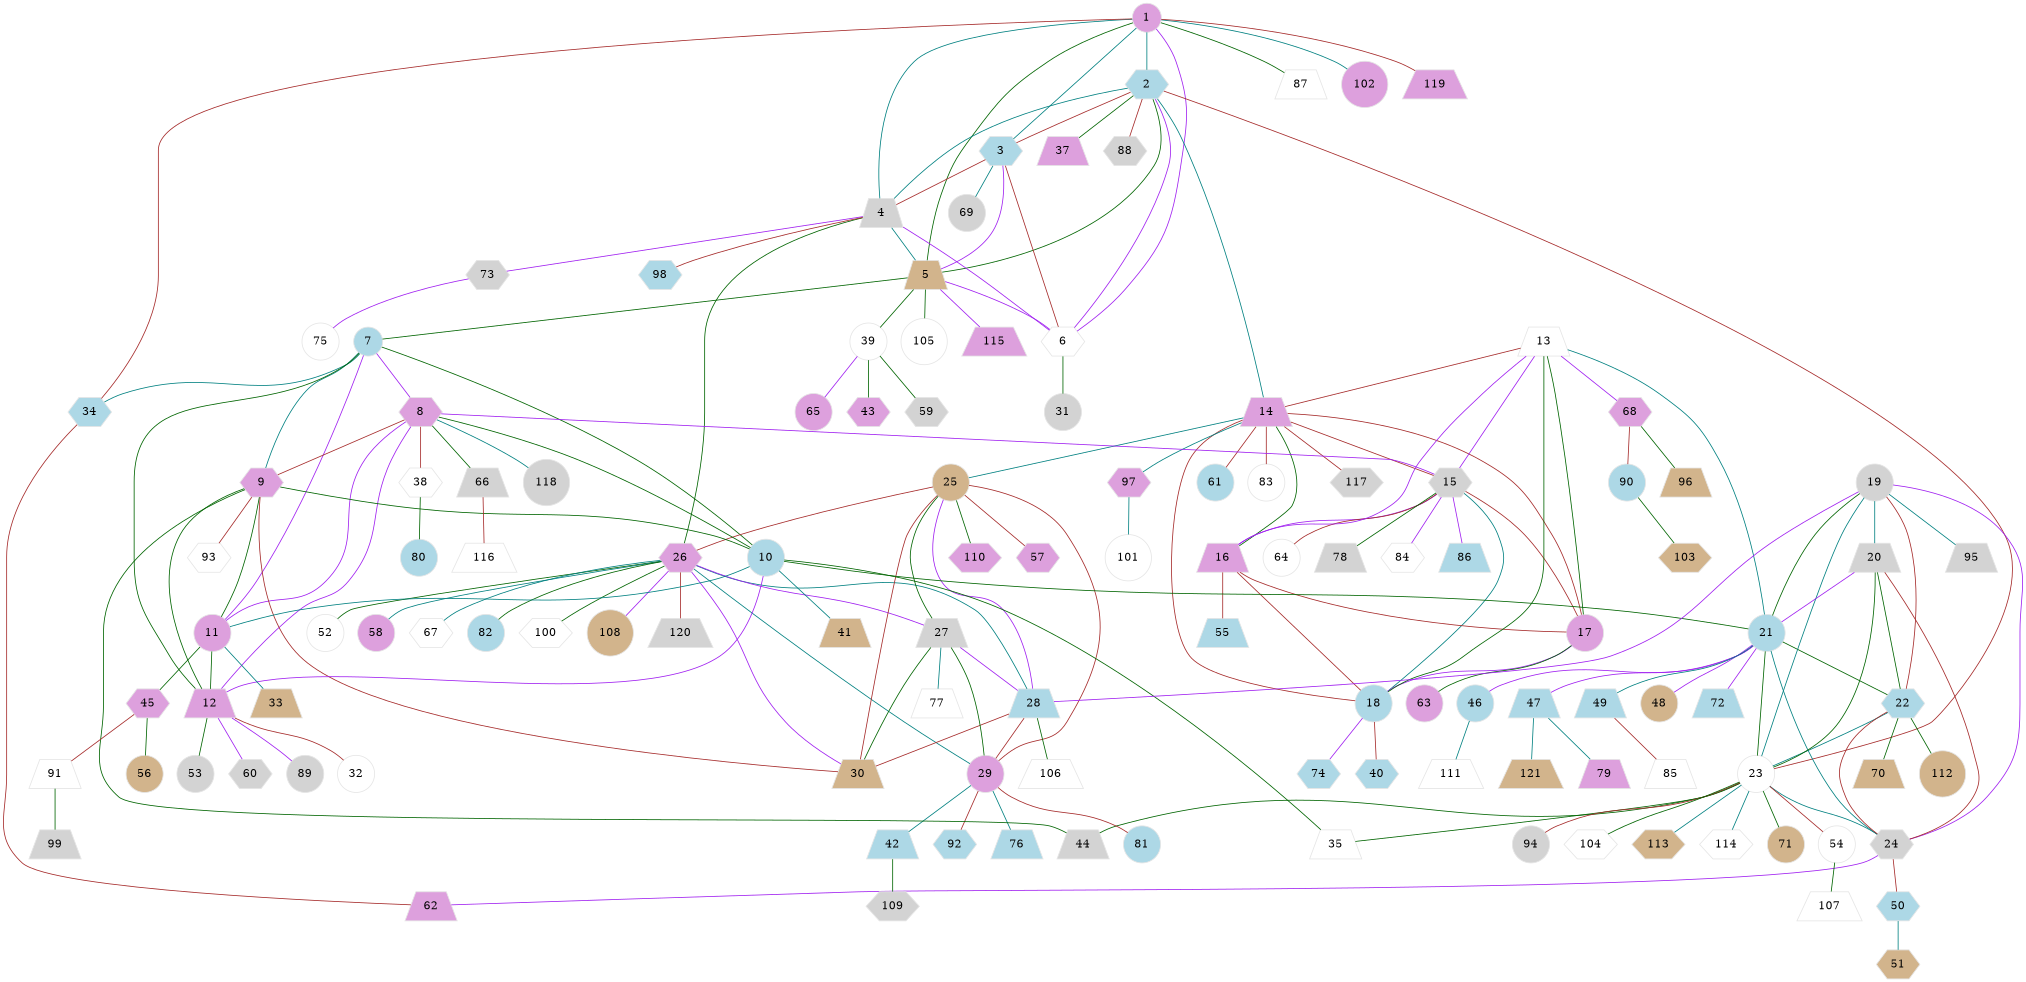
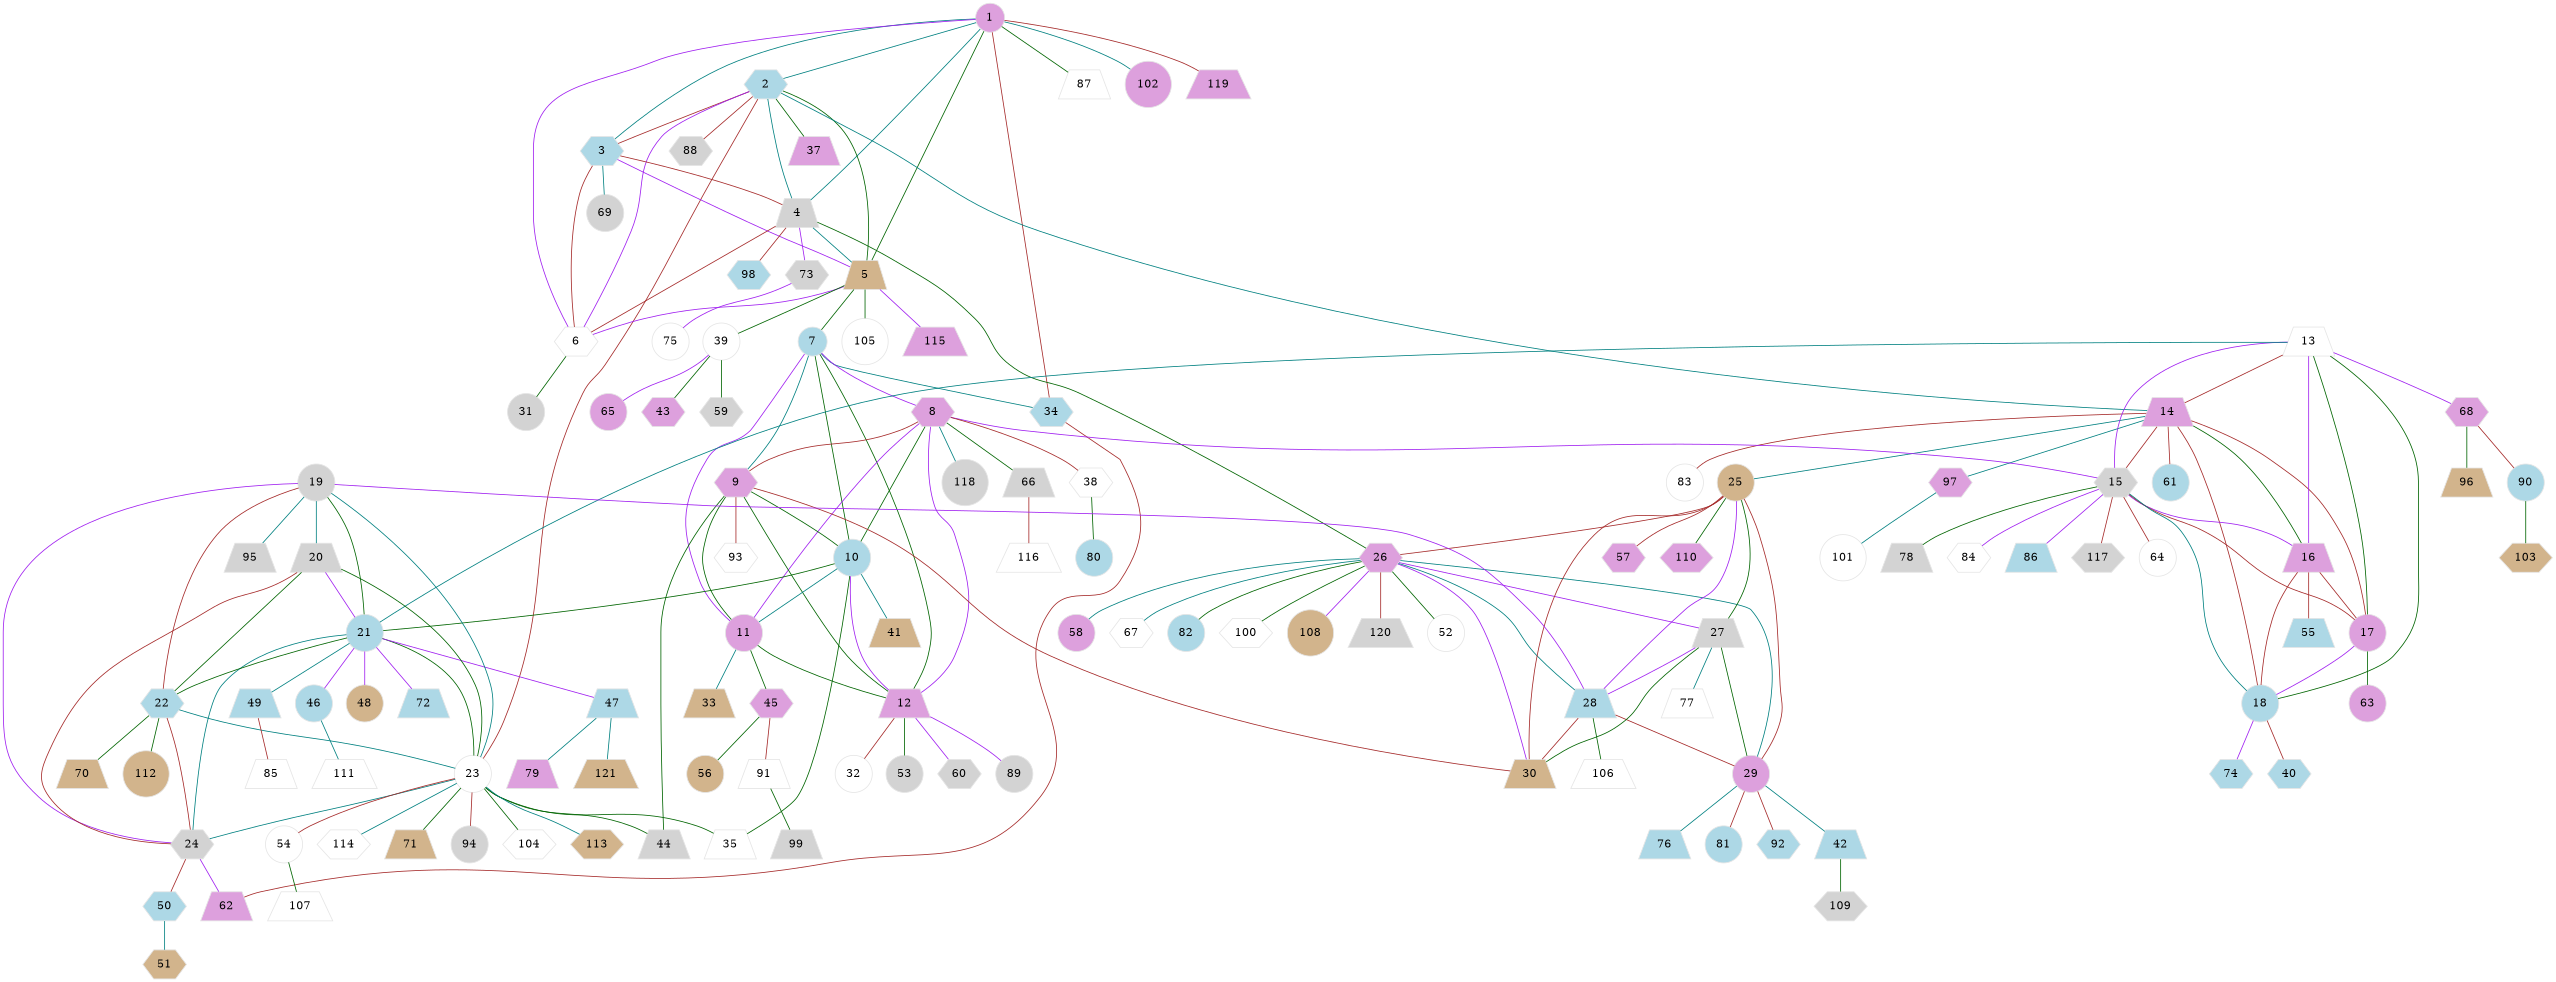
edge "4" -- "6": color purple -> brown
edge "14" -- "117": now "15" -- "117"
node "71": shape circle -> trapezium
